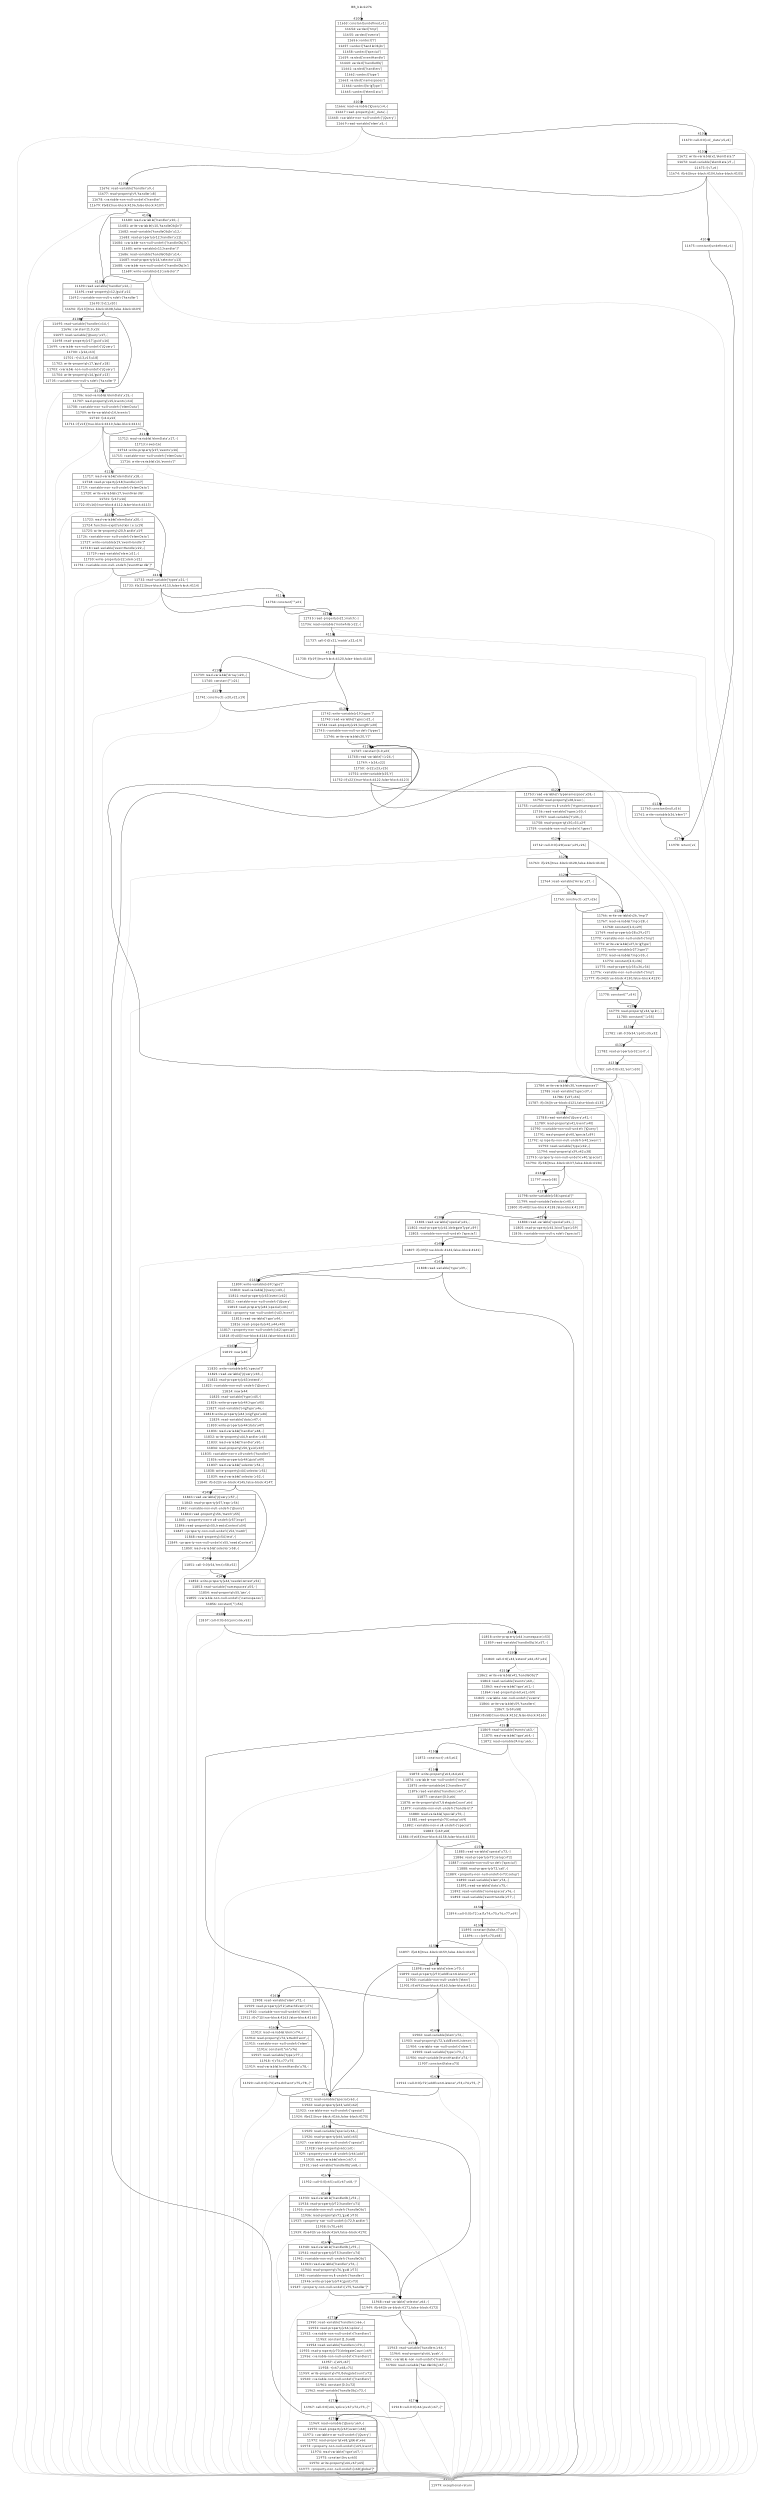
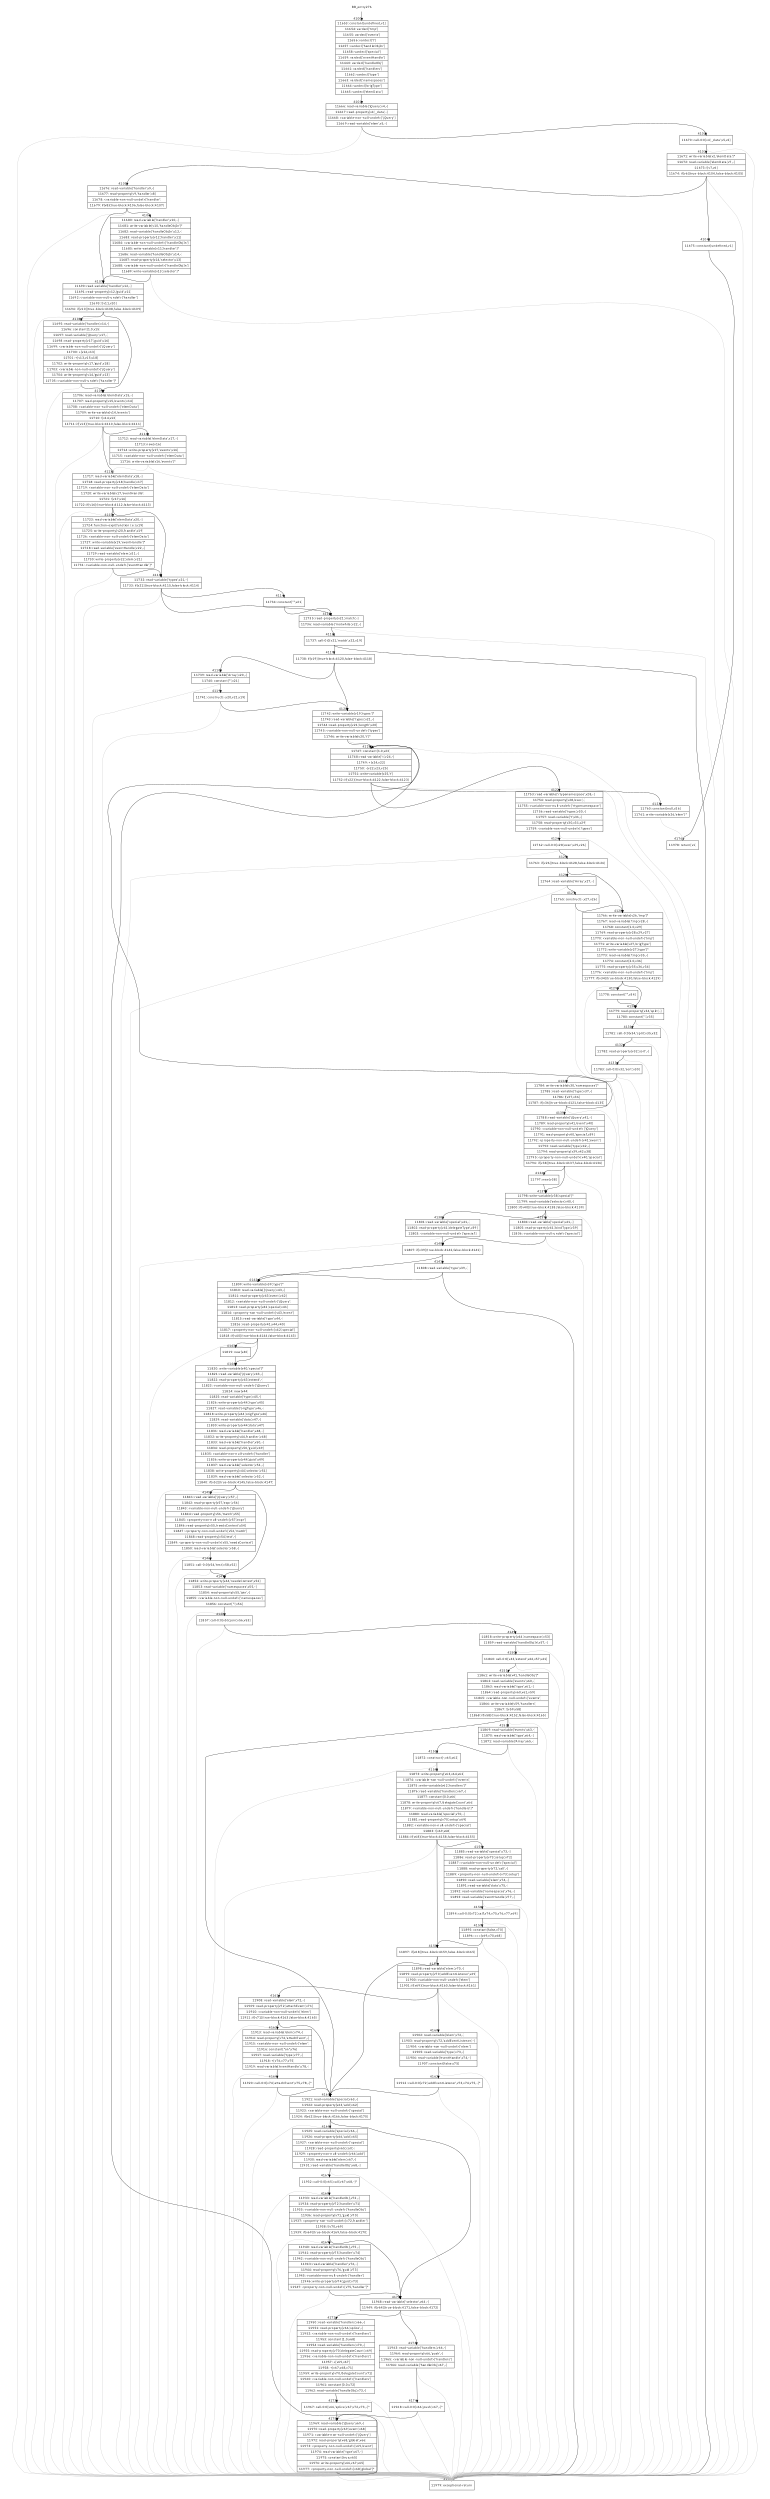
node "BB_block276": label "BB_block276" -> "BB_entry276"
edge "11760: constant[null,v26]" -> "11978: return[v1]": color black -> gray
edge "11737: call-0:0[v21,'match',v22,v19]" -> "11979: exceptional-return": color gray -> black
